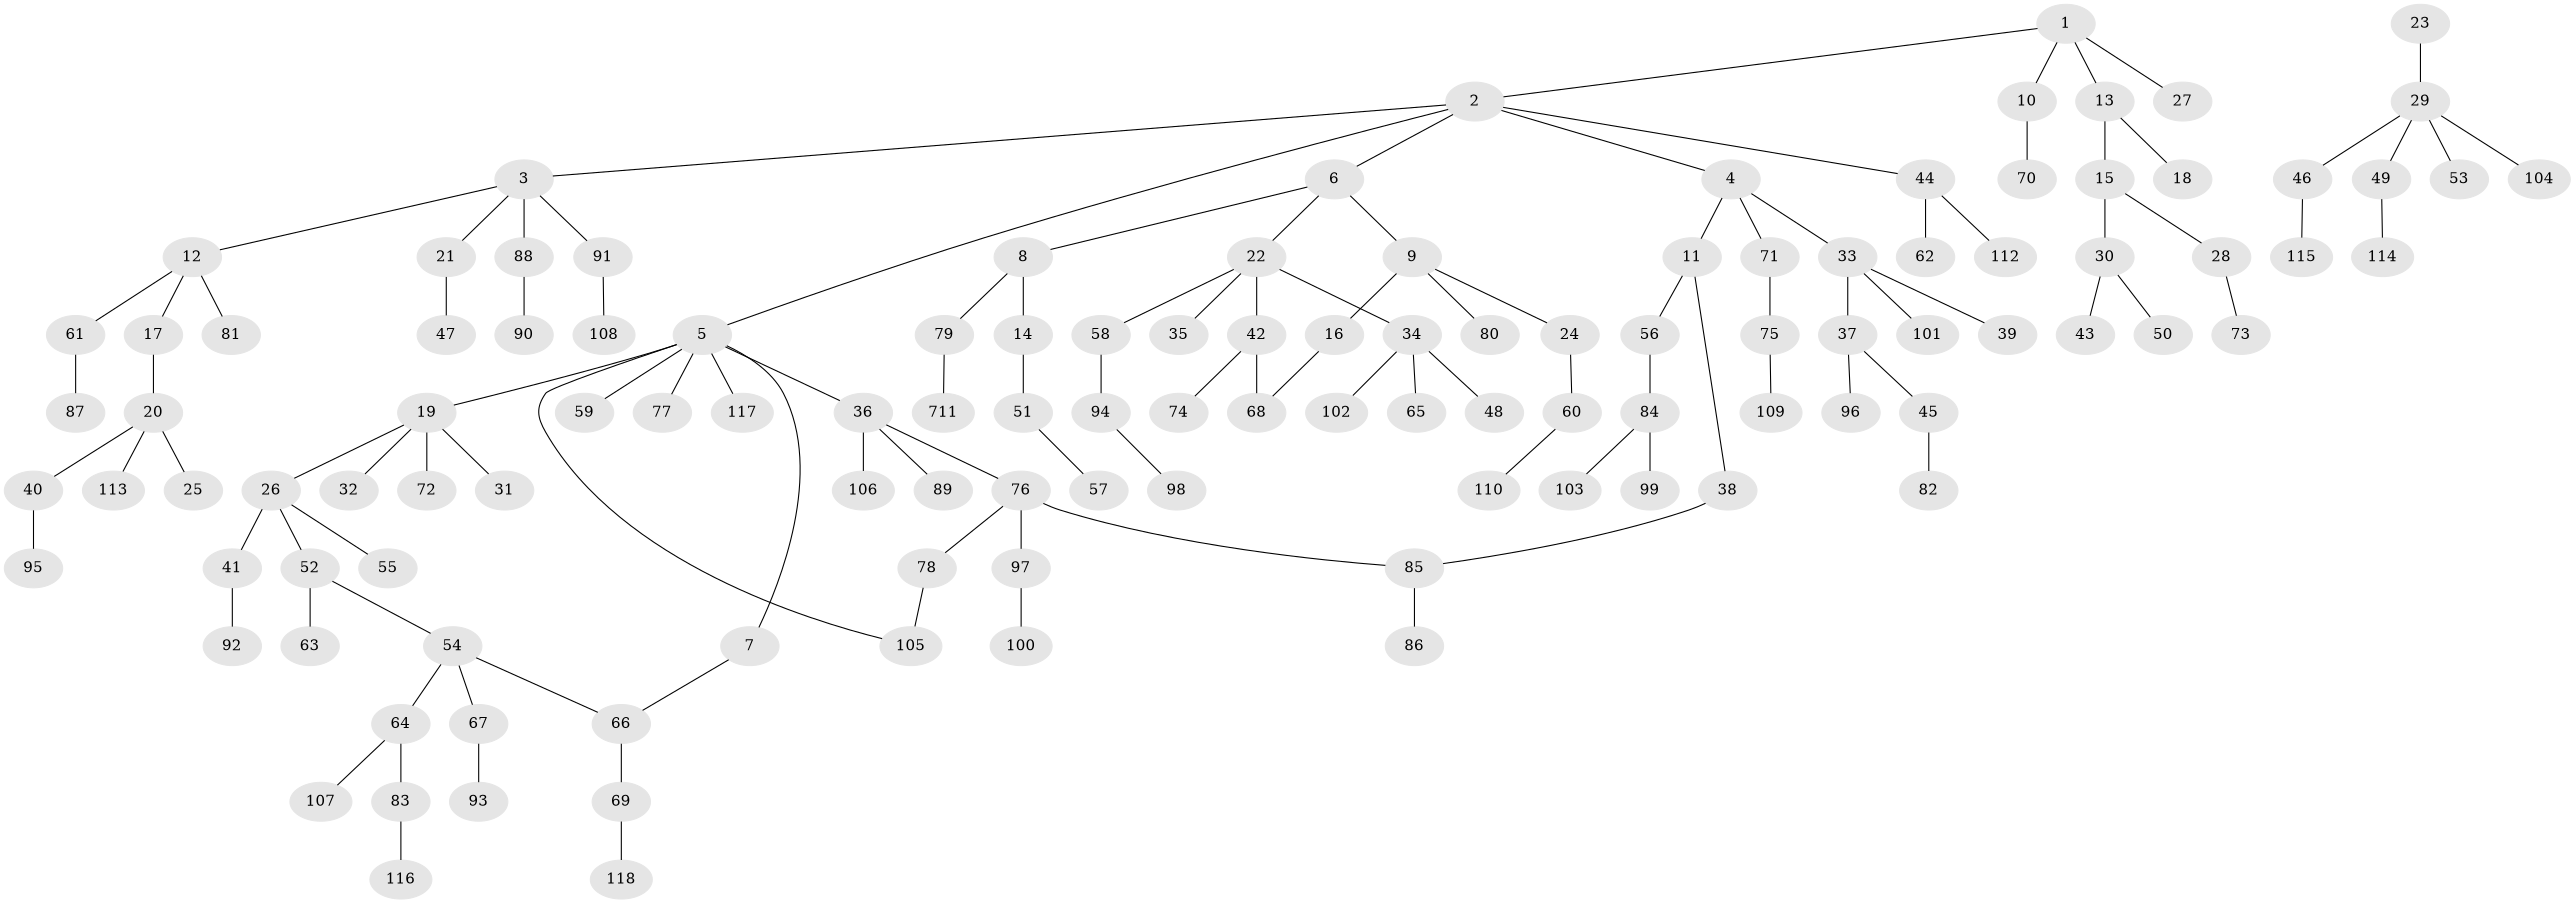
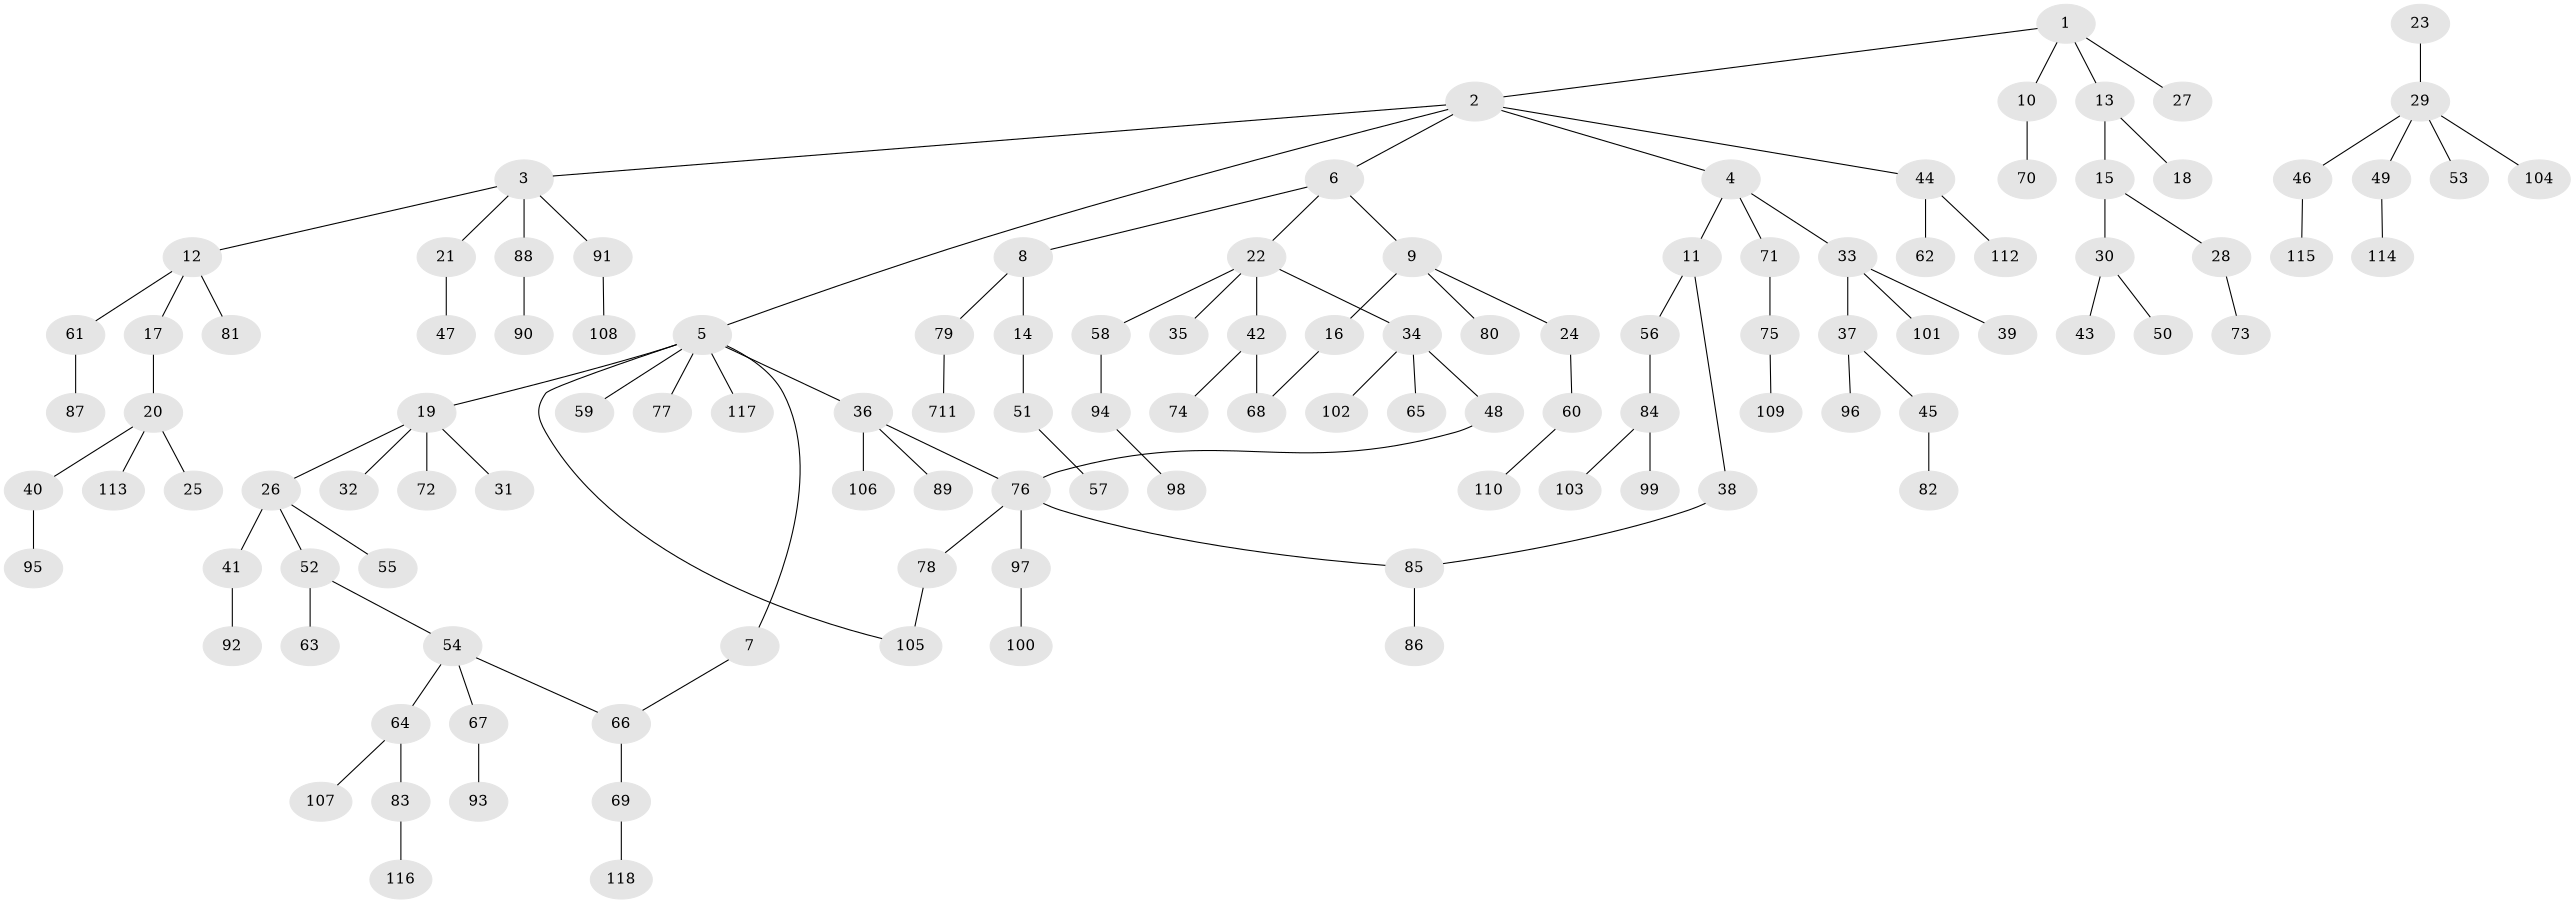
edge "48" -- "76": added
